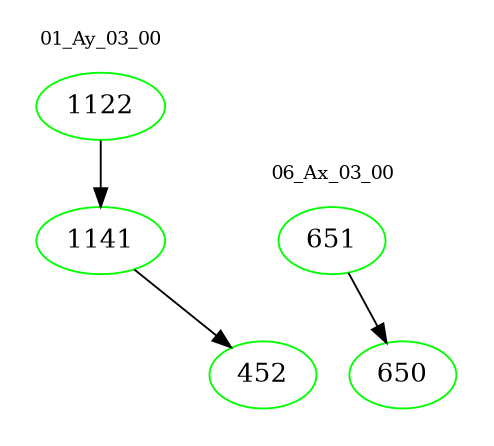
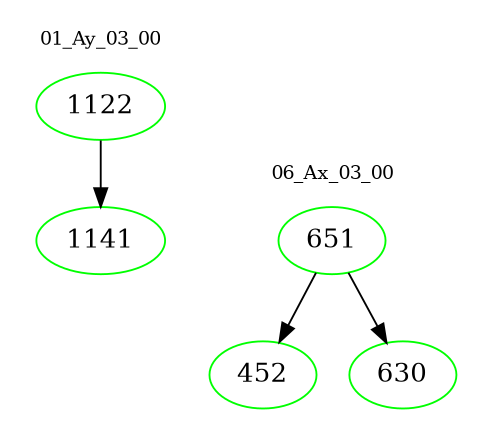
edge "1141" -> "452": now "651" -> "452"
node "650": label "650" -> "630"
